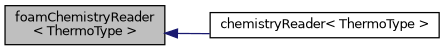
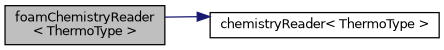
edge "chemistryReader< ThermoType >" -> "foamChemistryReader < ThermoType >": reversed
